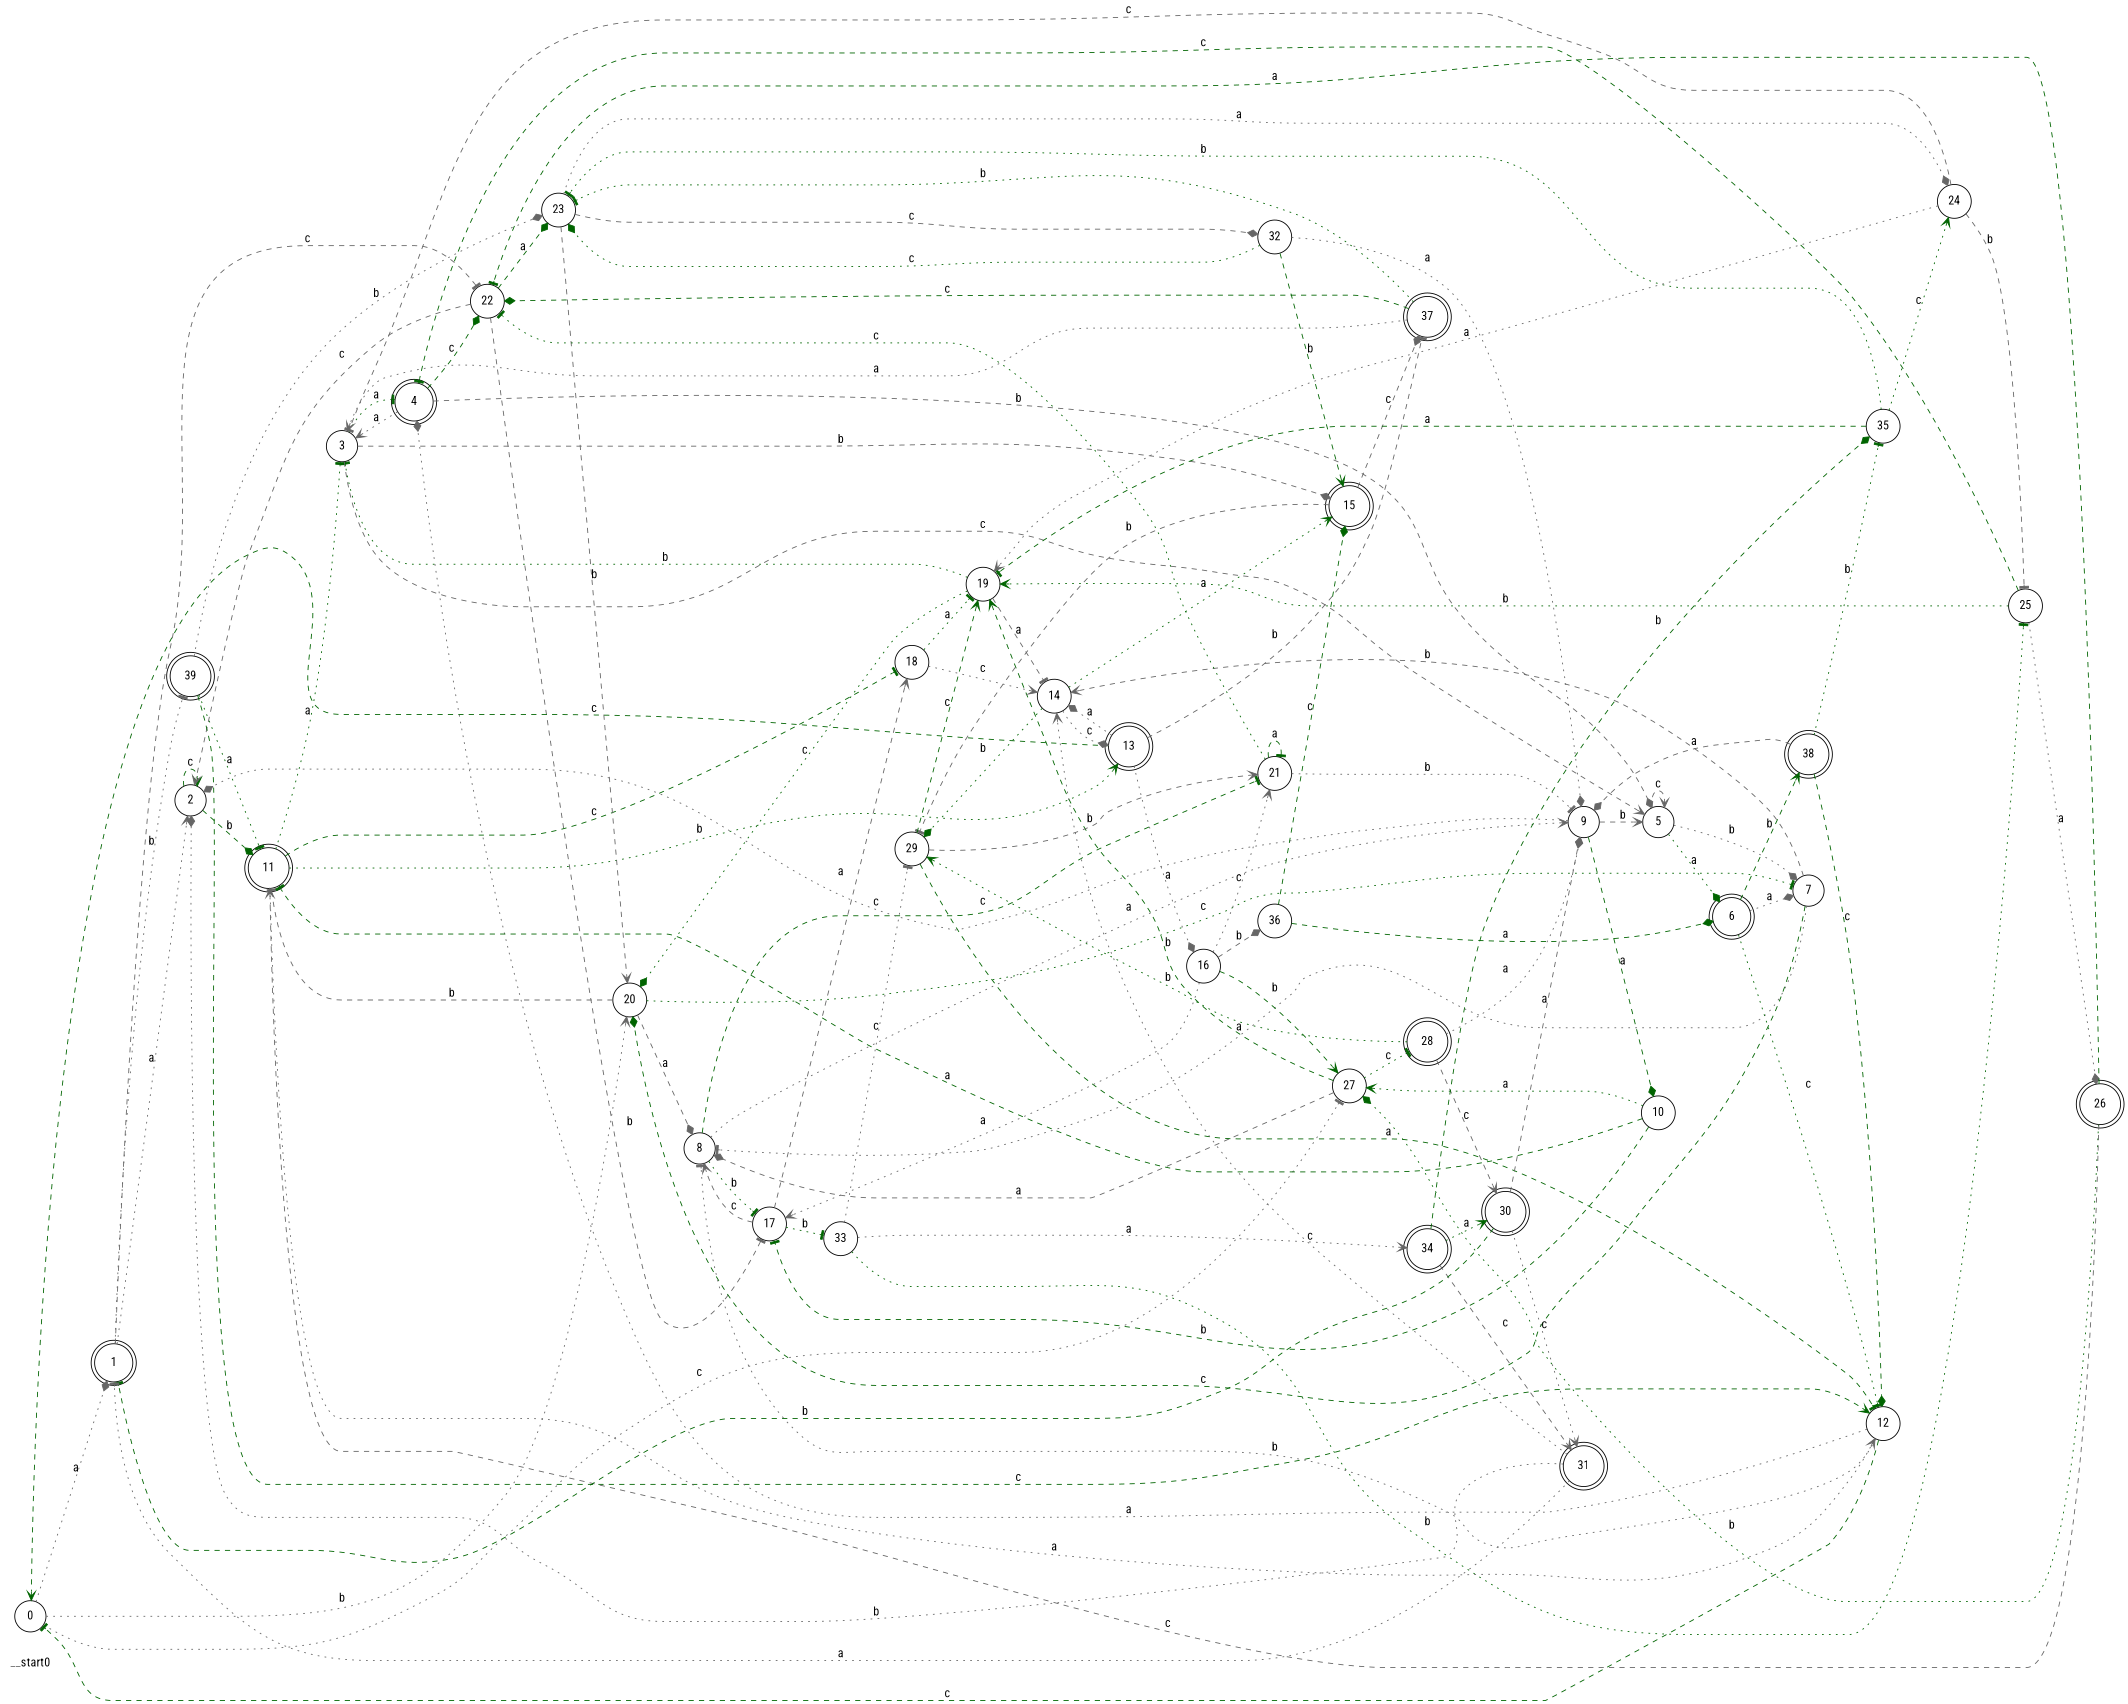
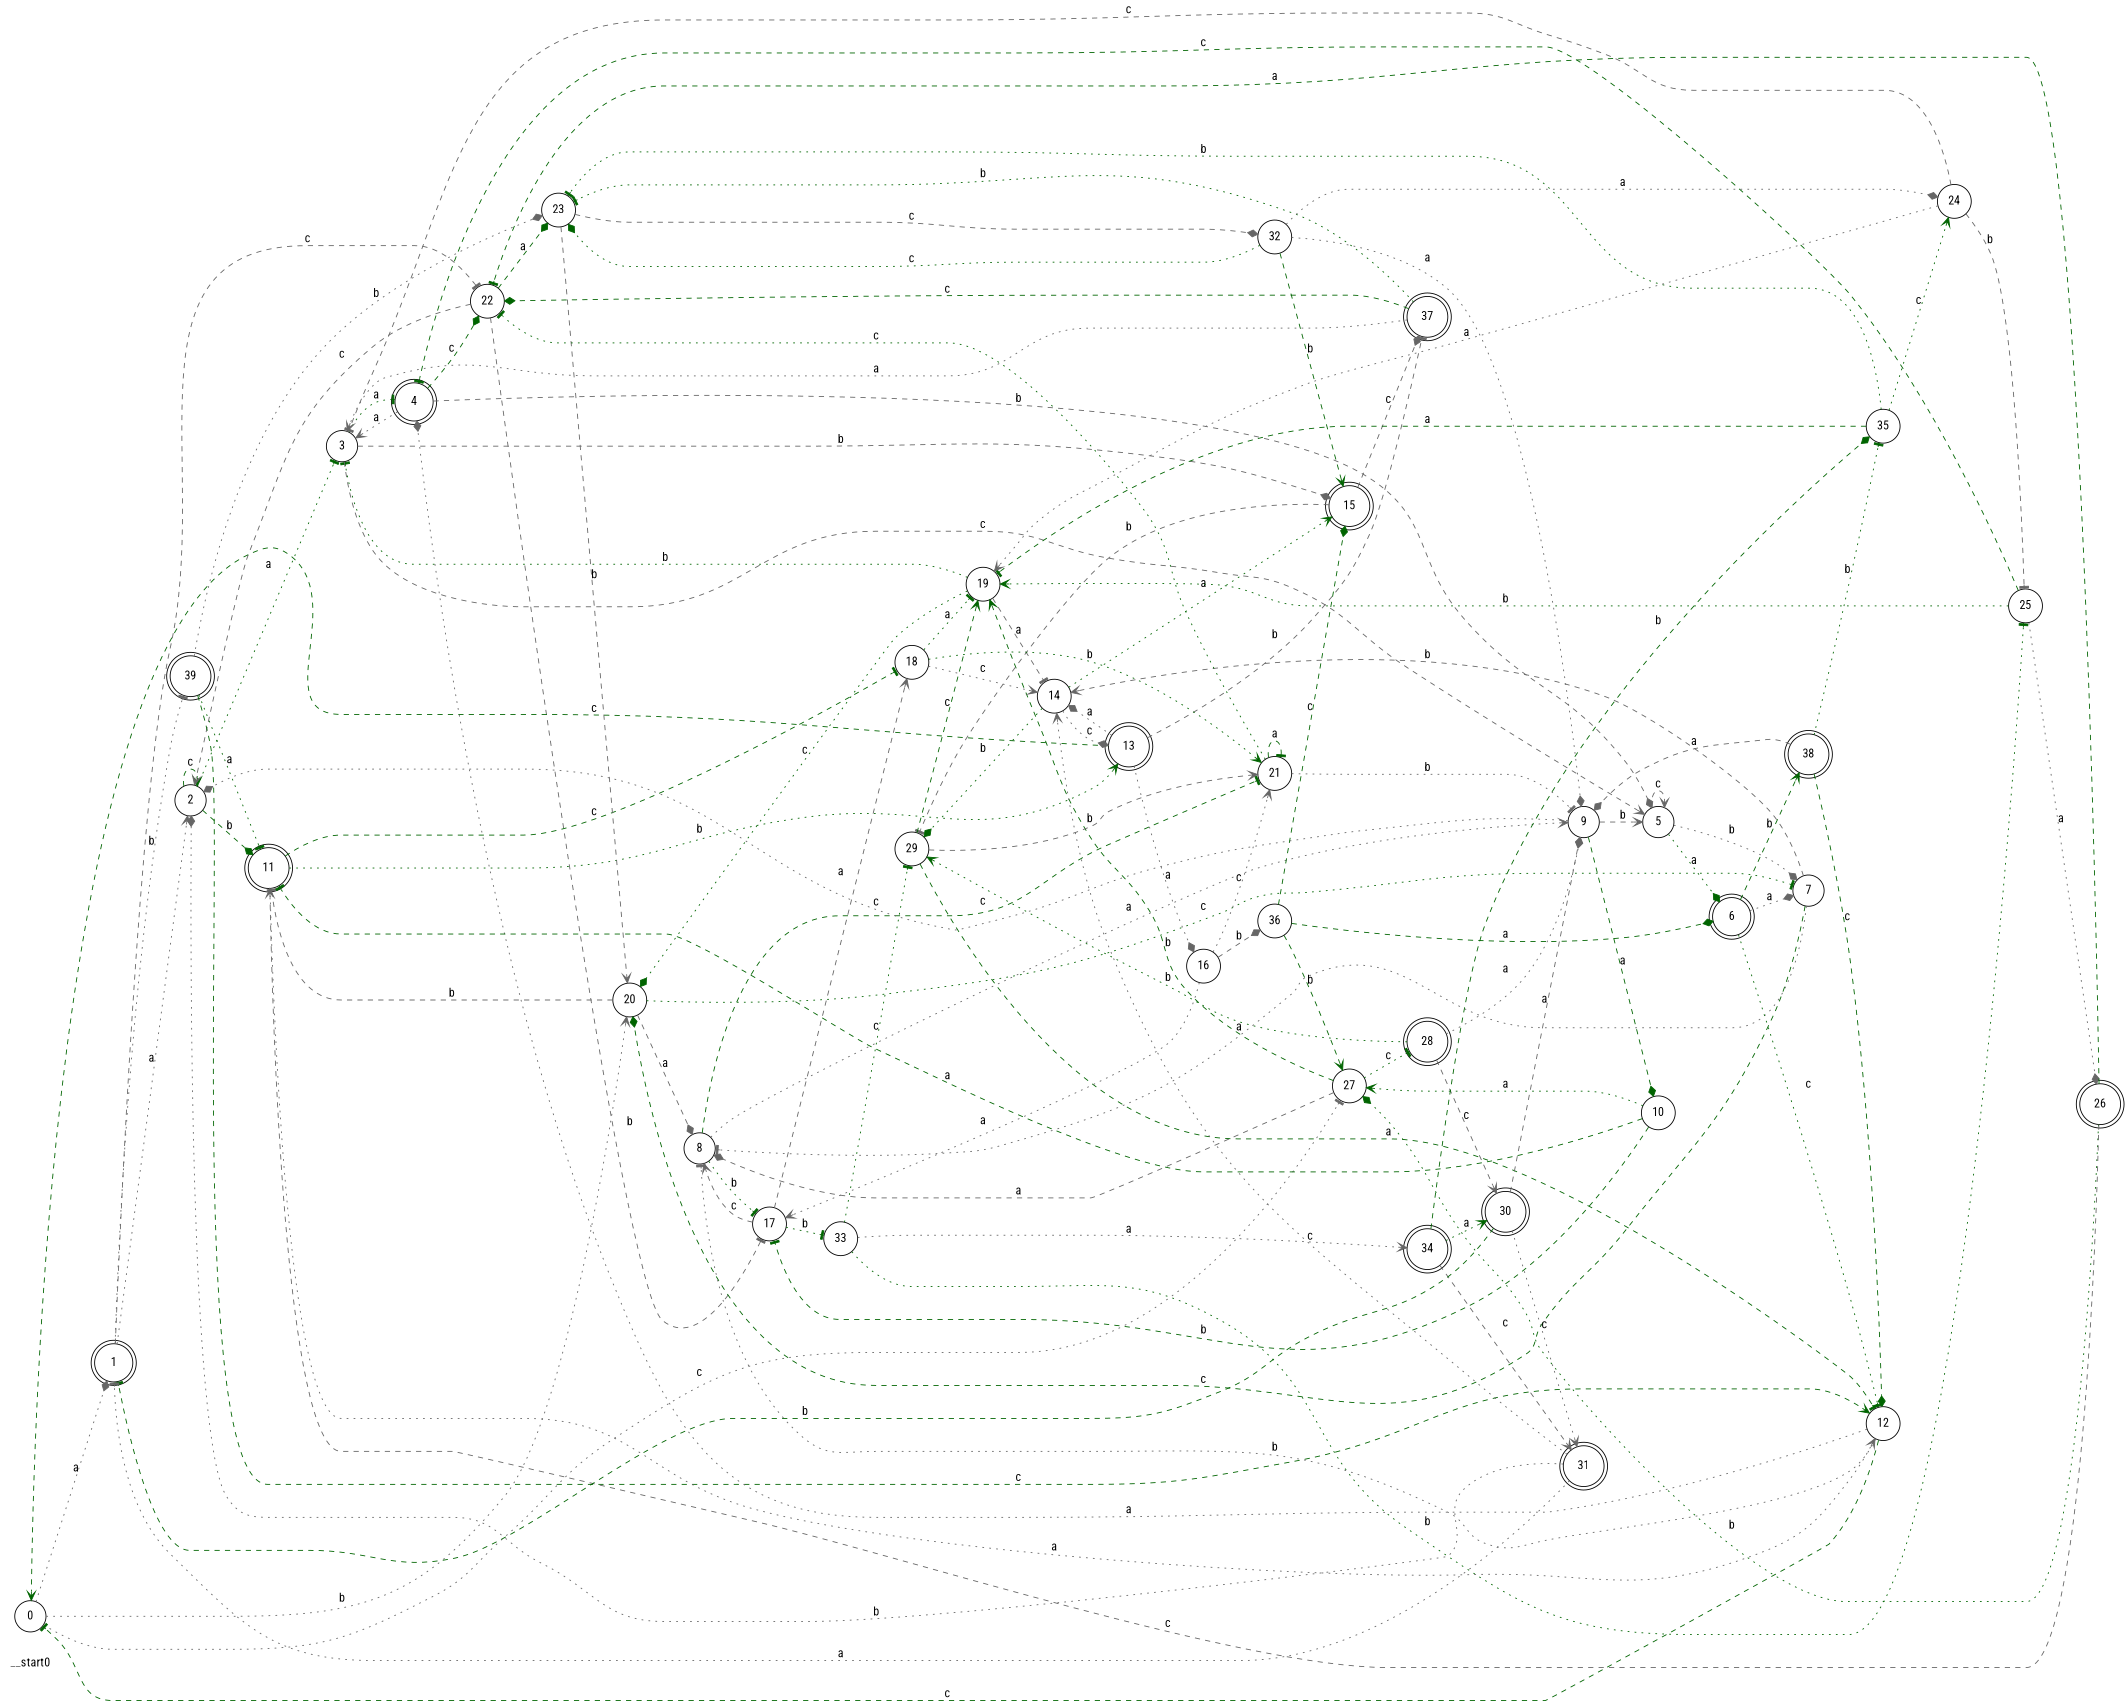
edge "23" -> "24": now "32" -> "24"
edge "11" -> "3": now "2" -> "3"
edge "18" -> "21": added, label "b"
edge "16" -> "27": now "36" -> "27"
edge "33" -> "29": color gray40 -> darkgreen
